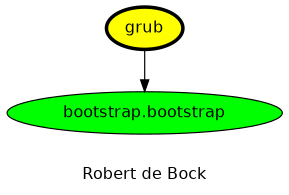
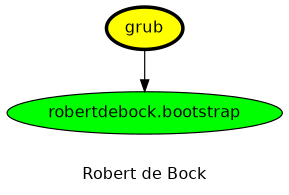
node "bootstrap.bootstrap": label "bootstrap.bootstrap" -> "robertdebock.bootstrap"
